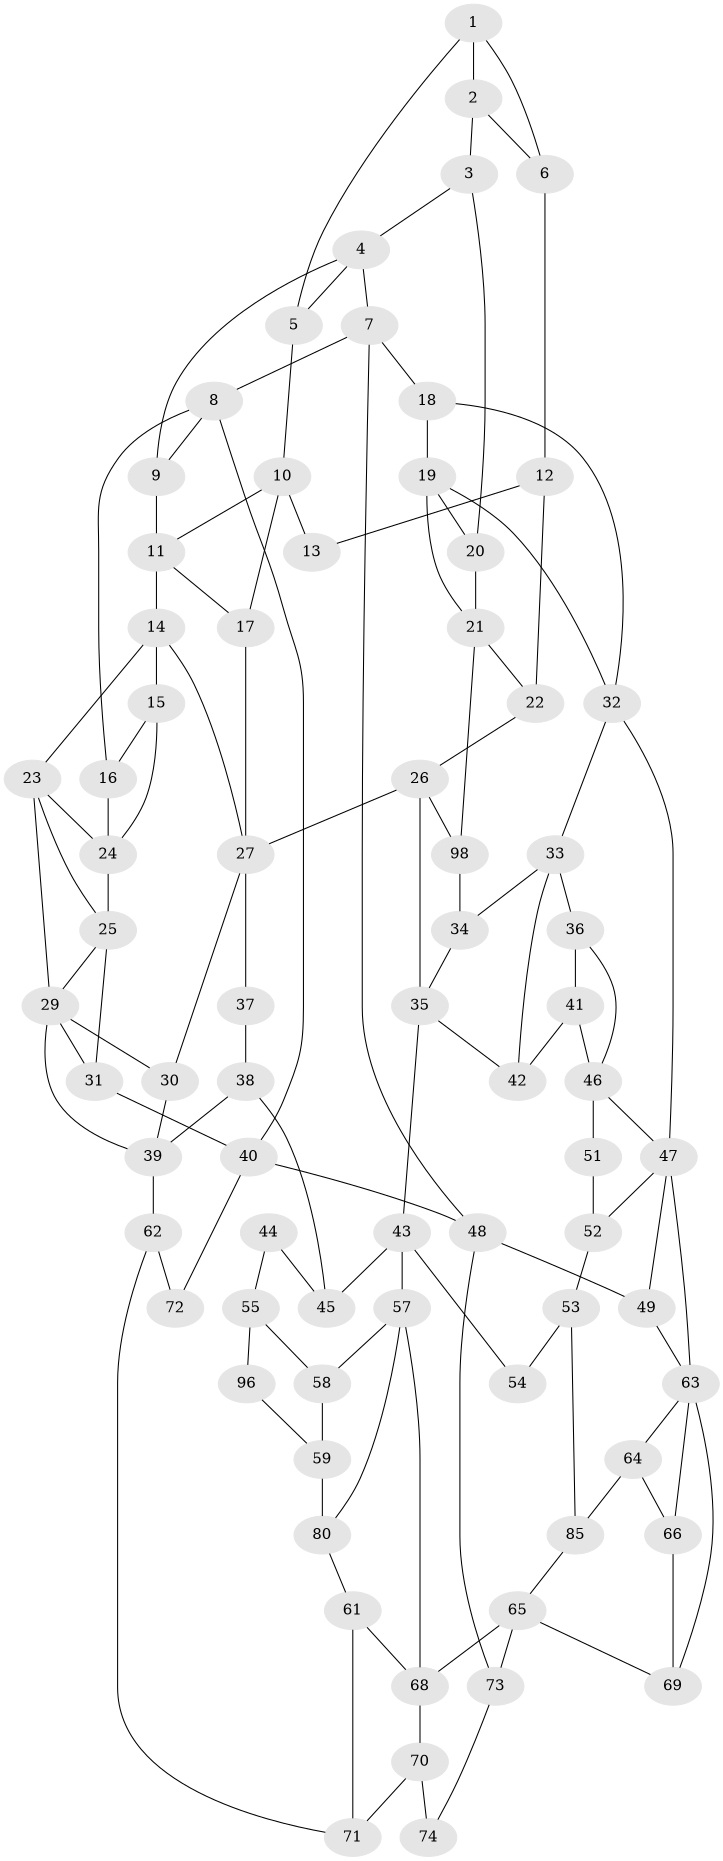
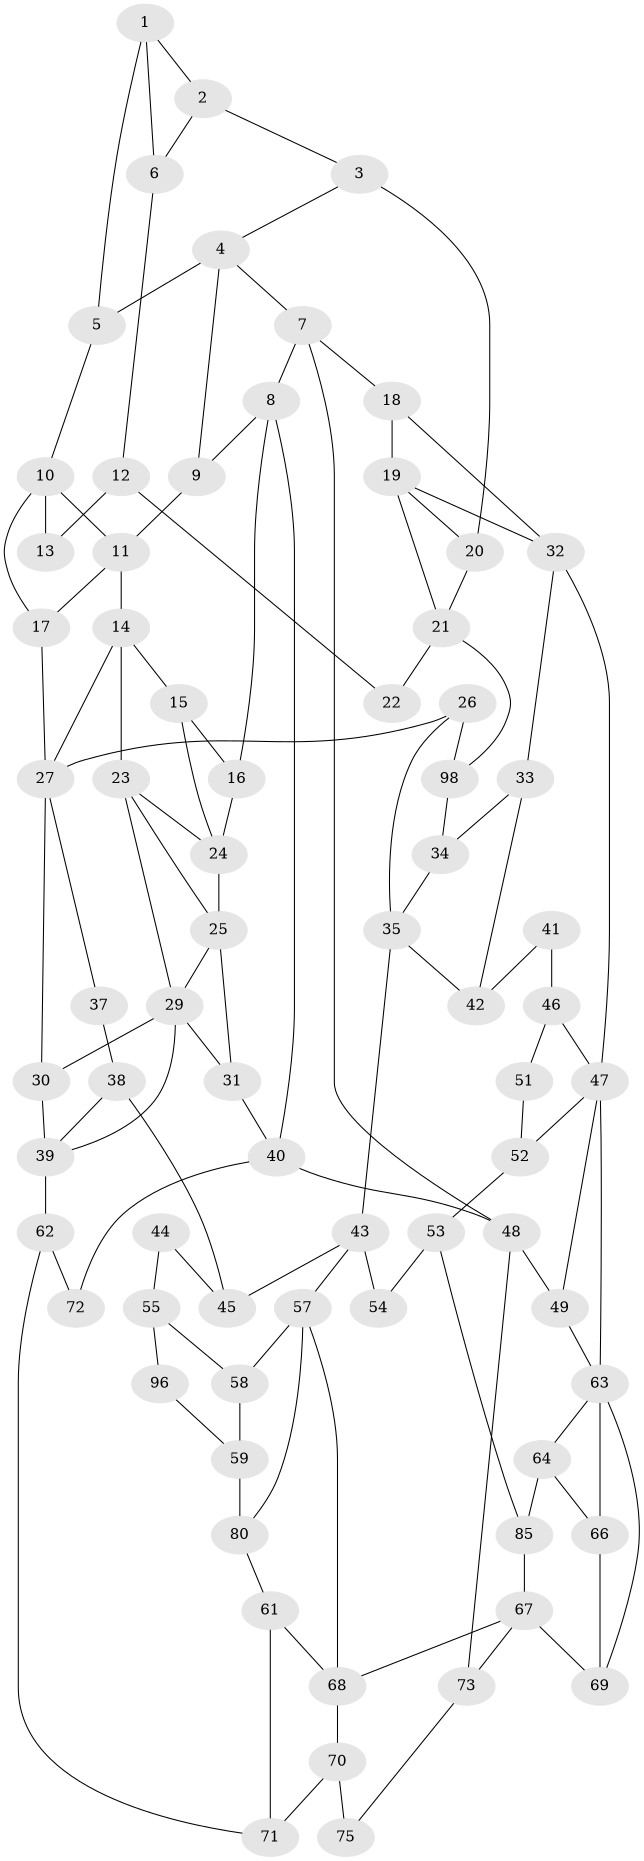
edge "22" -- "26": removed
node "36": removed
node "65": label "65" -> "67"
node "74": label "74" -> "75"
